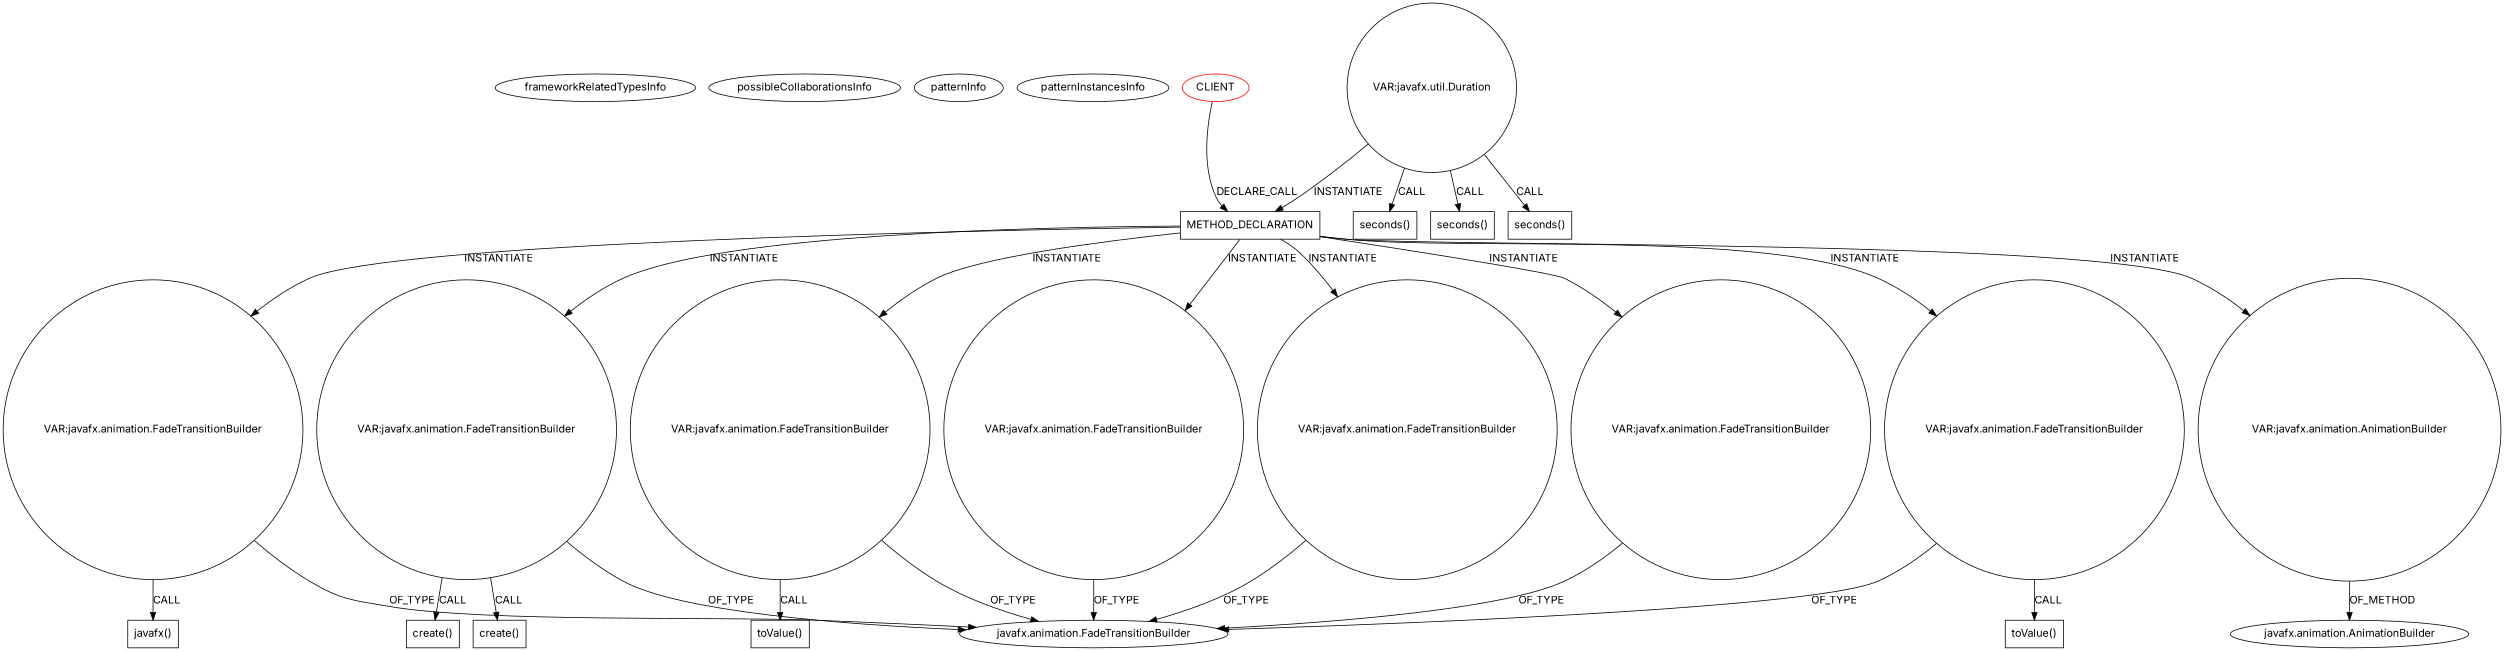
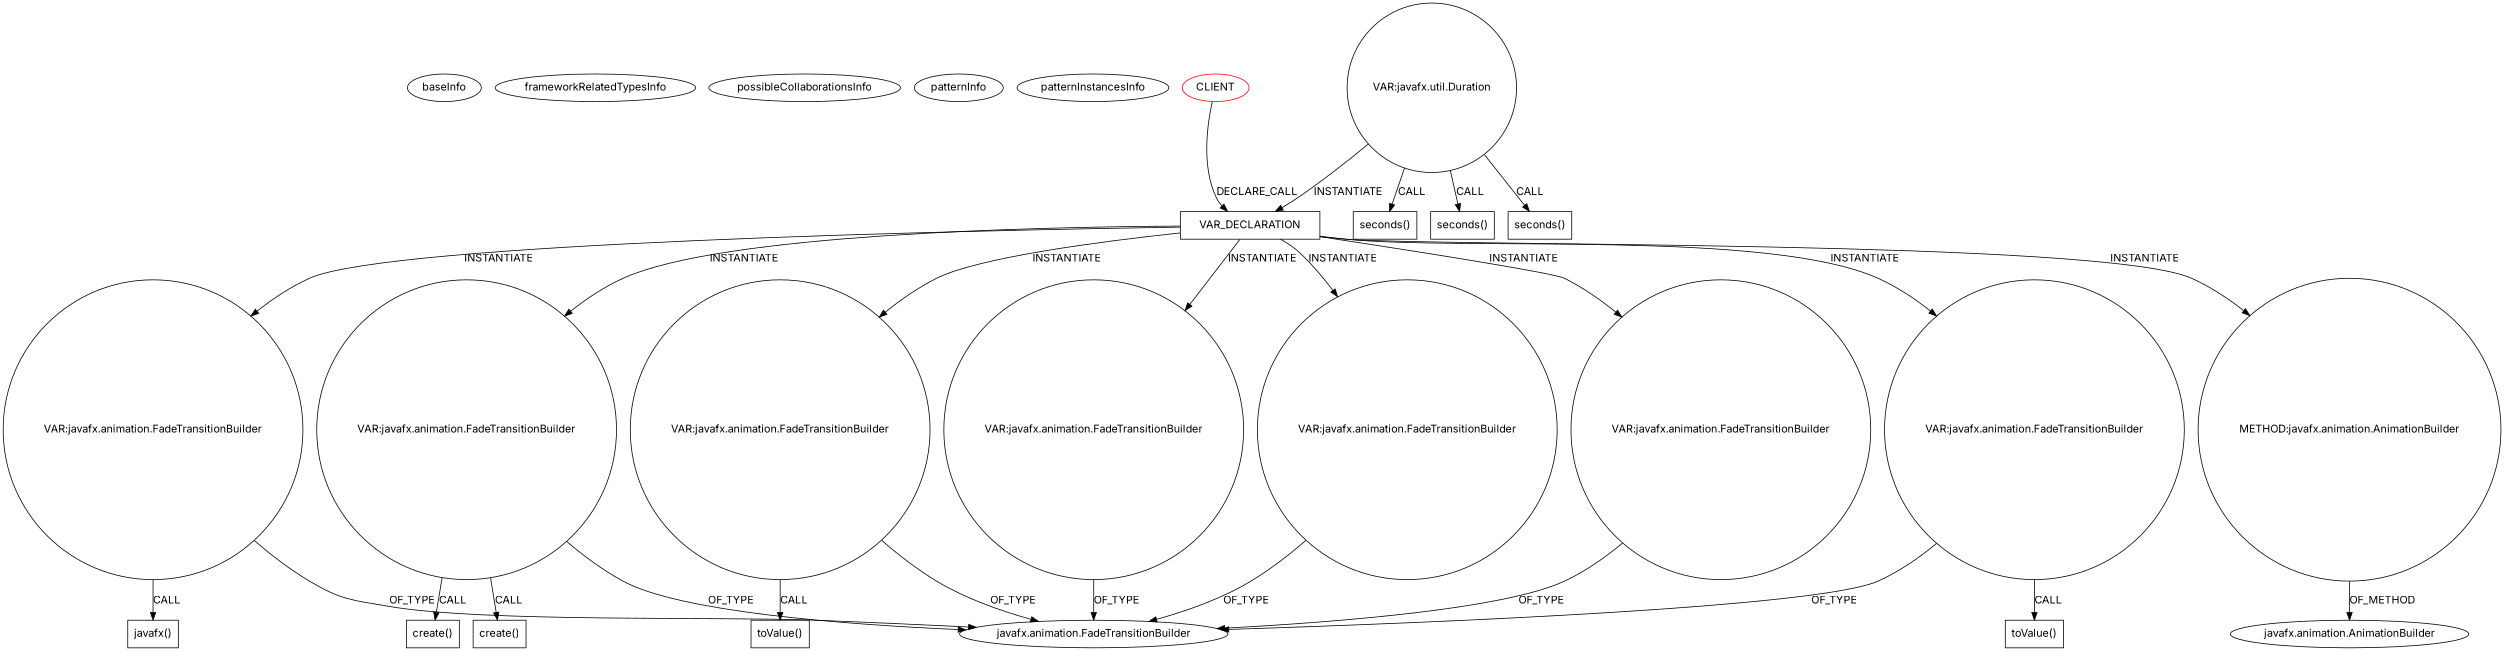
node "baseInfo": added
node "METHOD_DECLARATION": label "METHOD_DECLARATION" -> "VAR_DECLARATION"
node "VAR:javafx.animation.AnimationBuilder": label "VAR:javafx.animation.AnimationBuilder" -> "METHOD:javafx.animation.AnimationBuilder"
